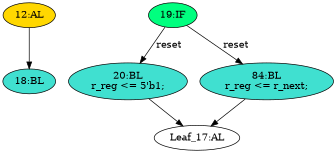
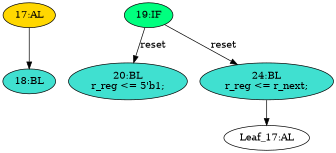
node "12:AL": label "12:AL" -> "17:AL"
node "84:BL r_reg <= r_next;": label "84:BL r_reg <= r_next;" -> "24:BL r_reg <= r_next;"
edge "20:BL r_reg <= 5'b1;" -> "Leaf_17:AL": removed
